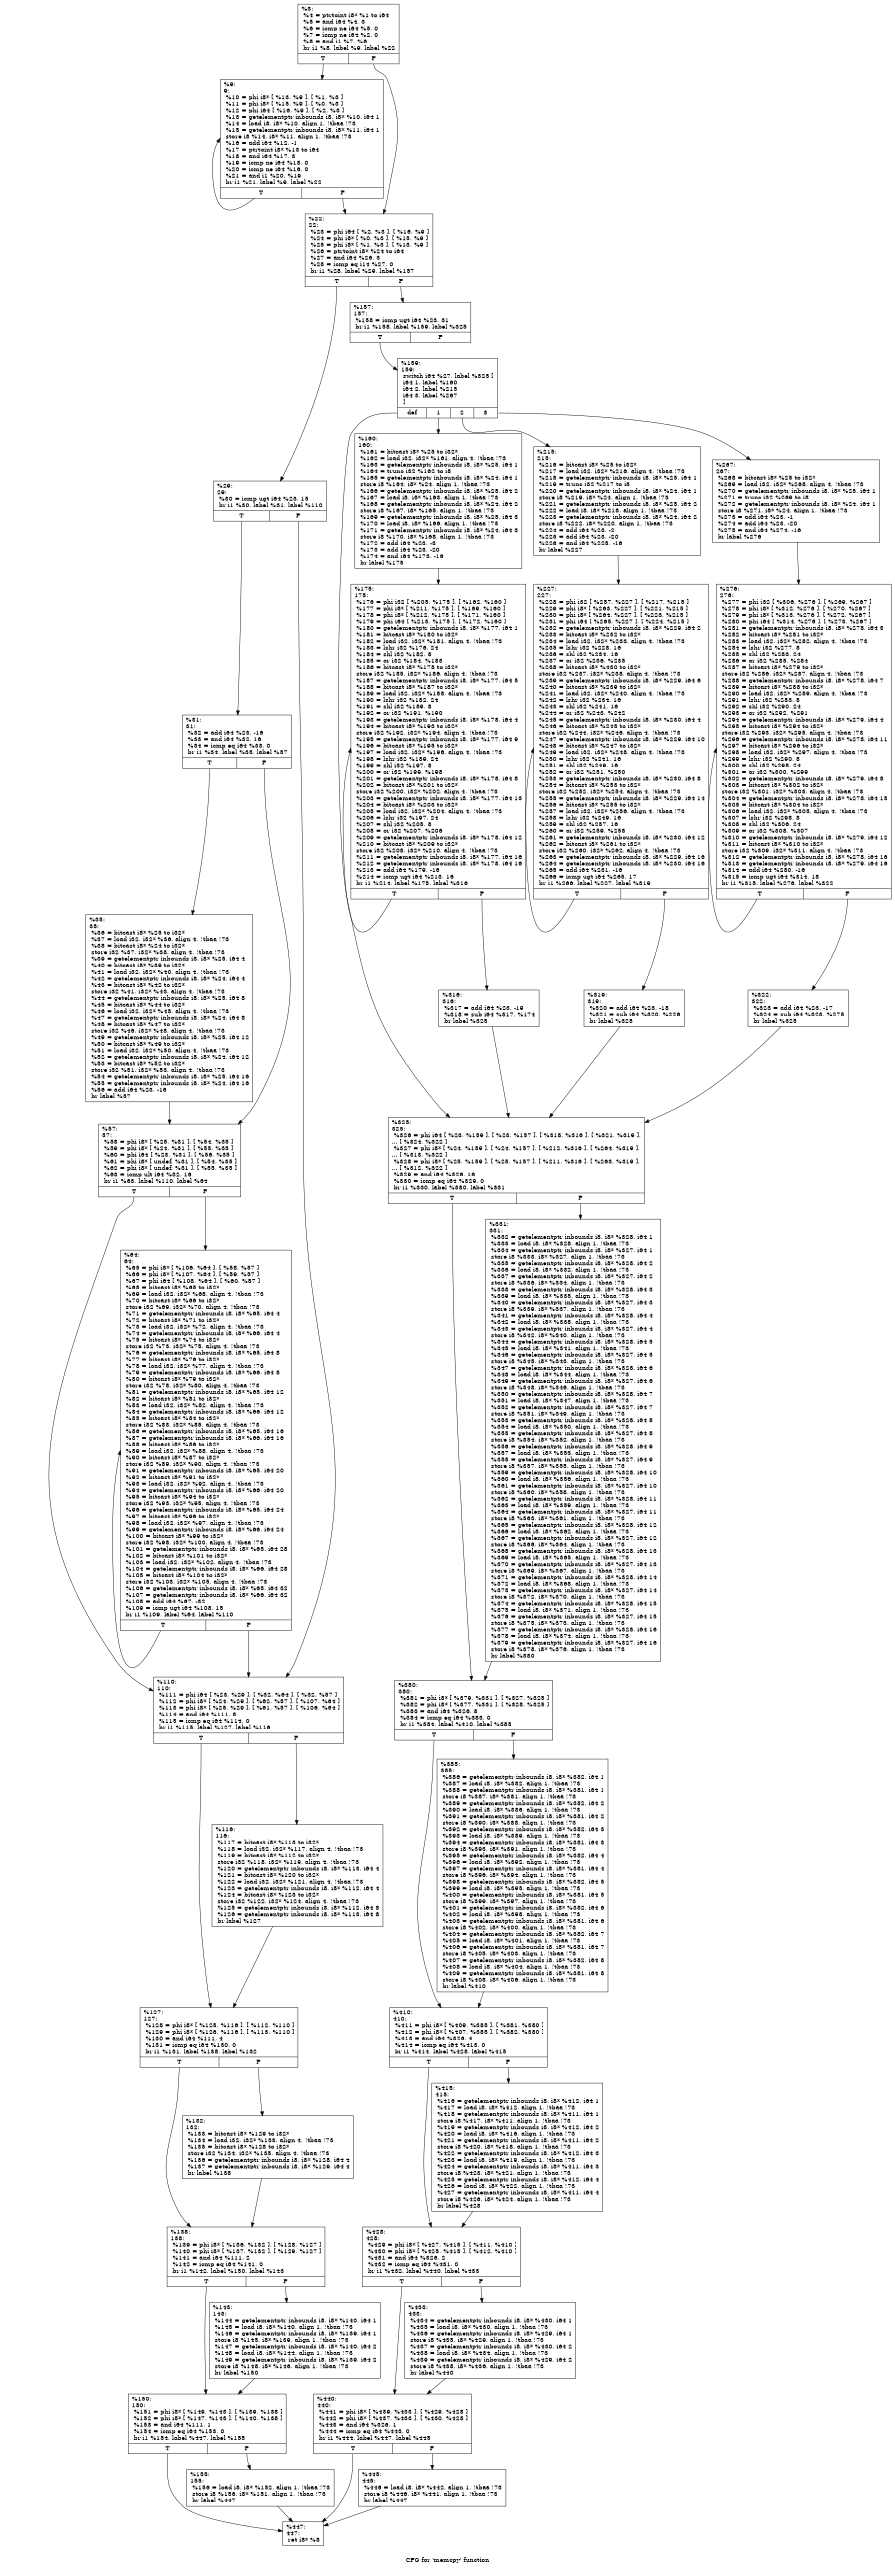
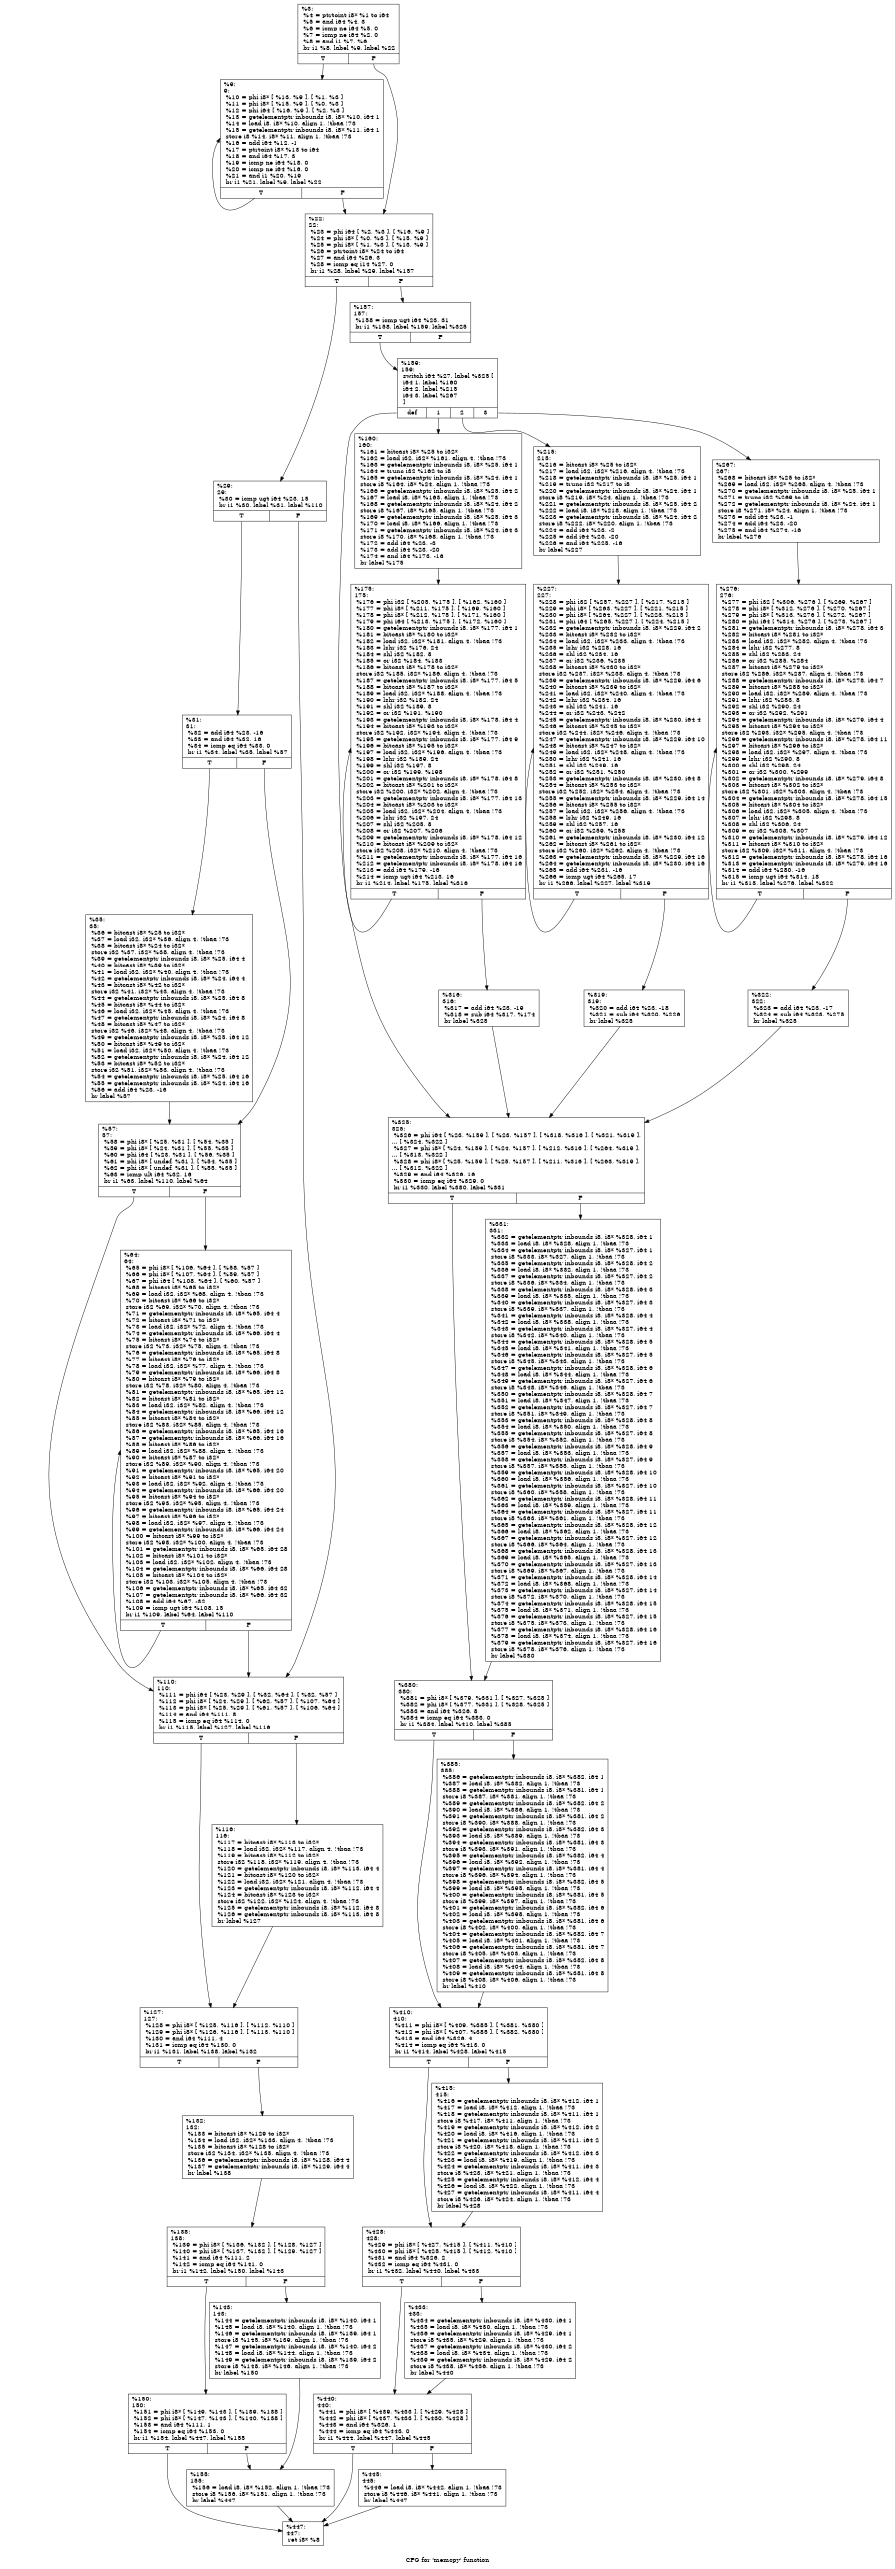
edge "%127:" -> "%138:": removed
edge "%143:" -> "%150:": now "%143:" -> "%155:"
